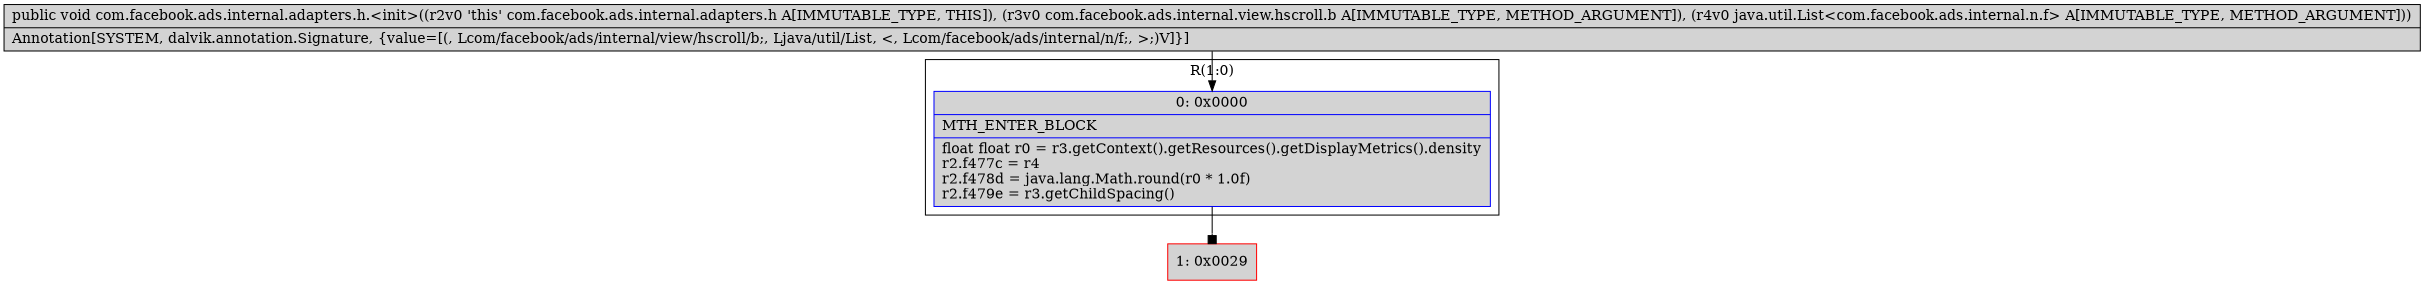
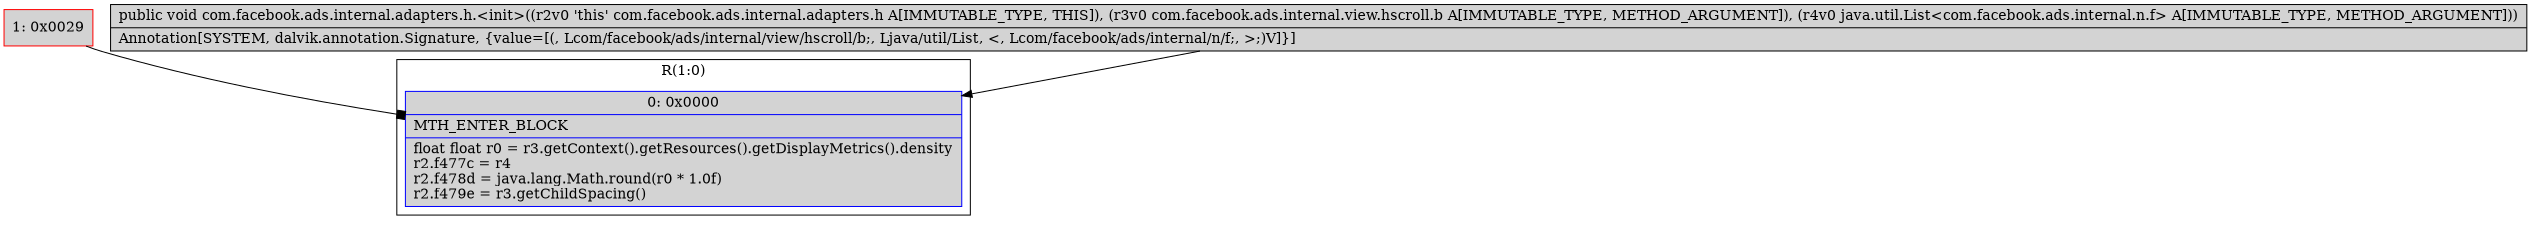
edge "0: 0x0000" -> "1: 0x0029": reversed
